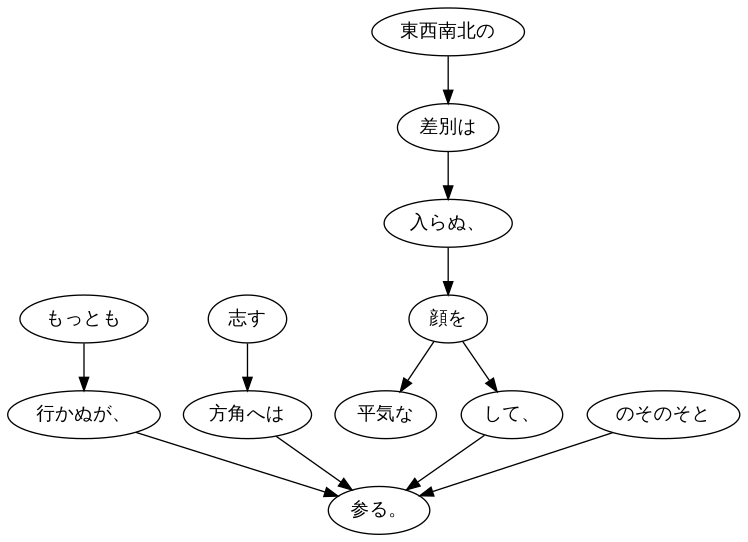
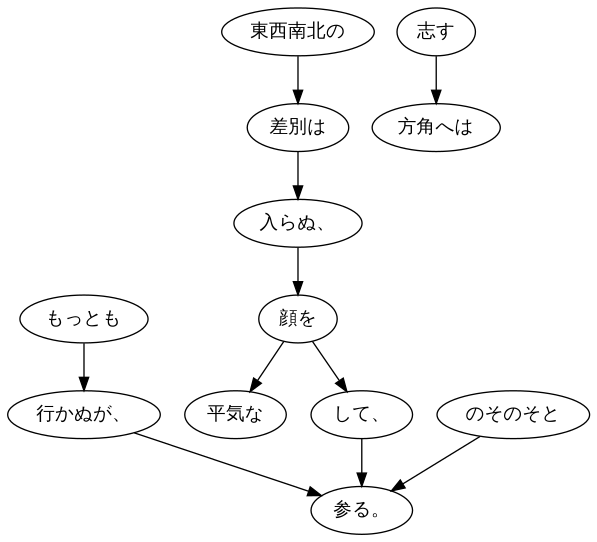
edge "方角へは" -> "参る。": removed
